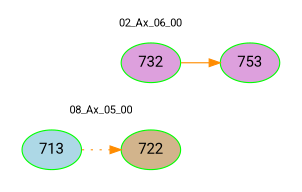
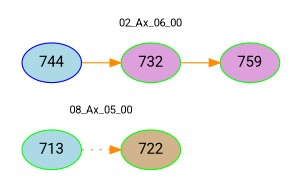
node "744": added
node "753": label "753" -> "759"
